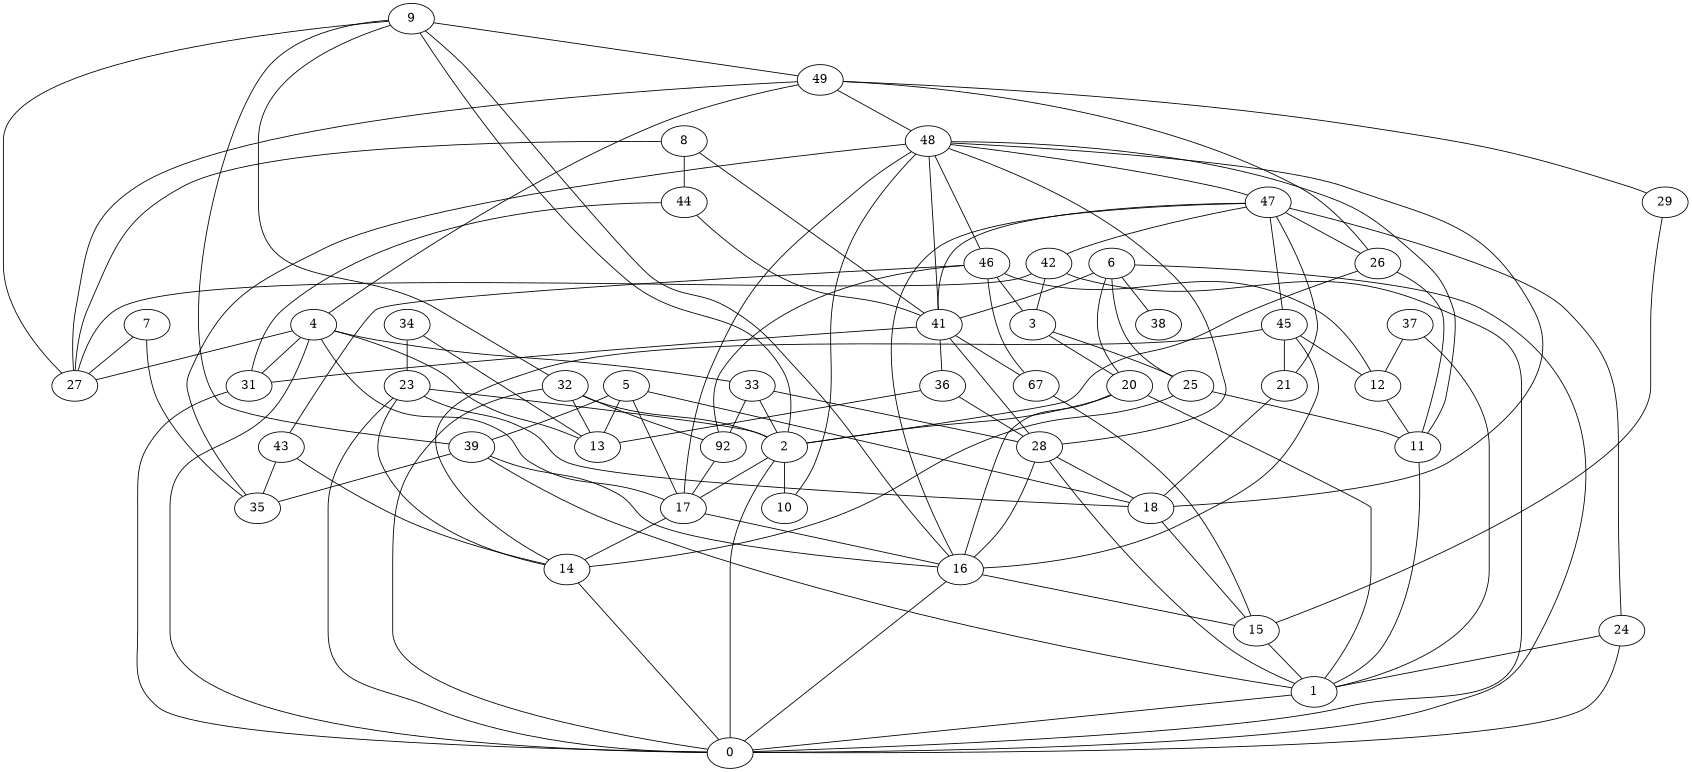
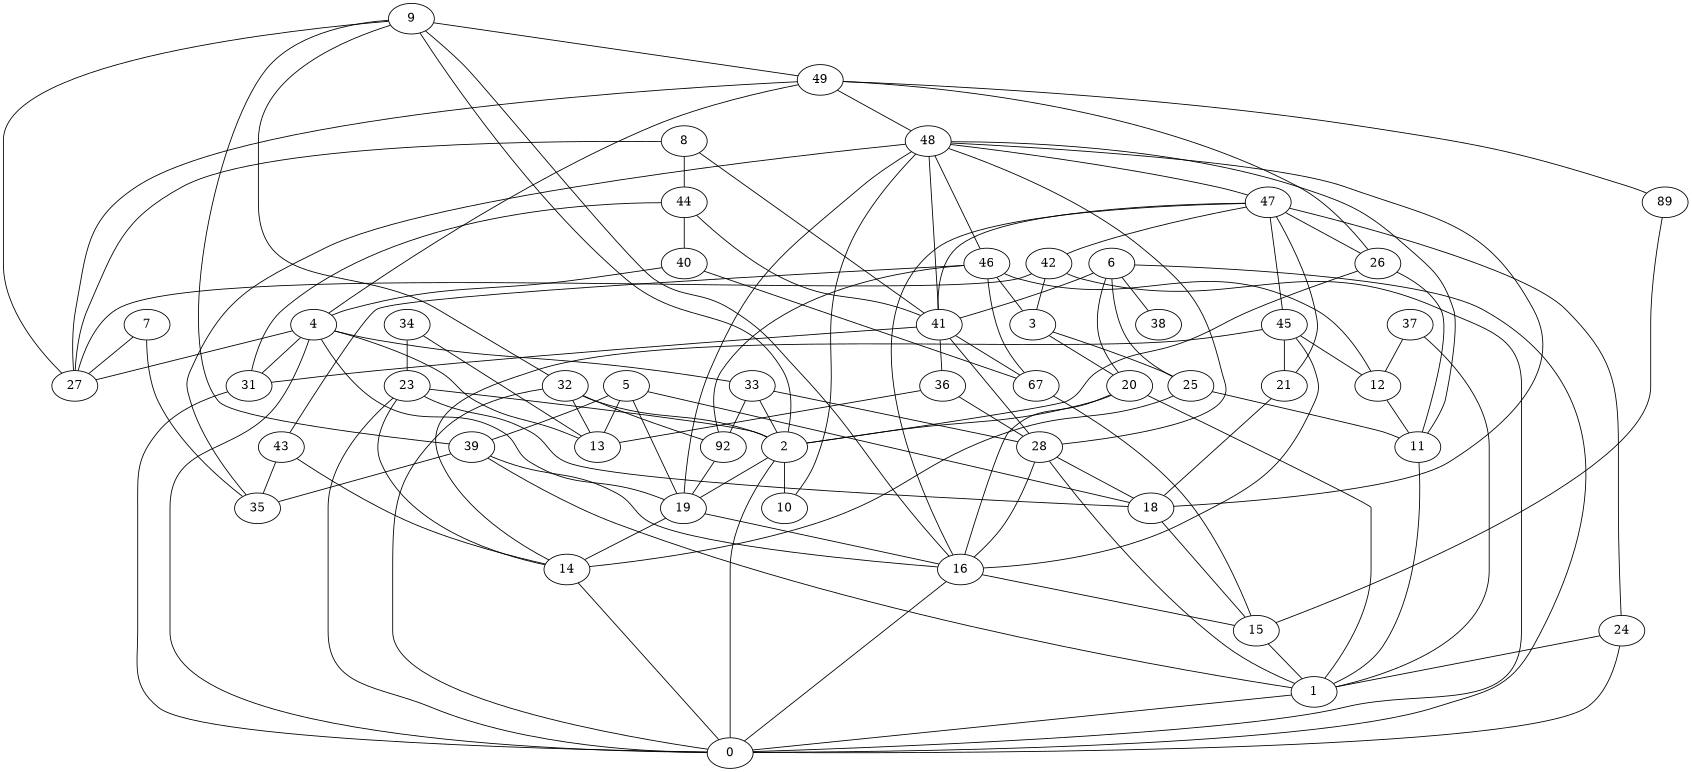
node "29": label "29" -> "89"
node "40": added
node "17": label "17" -> "19"
